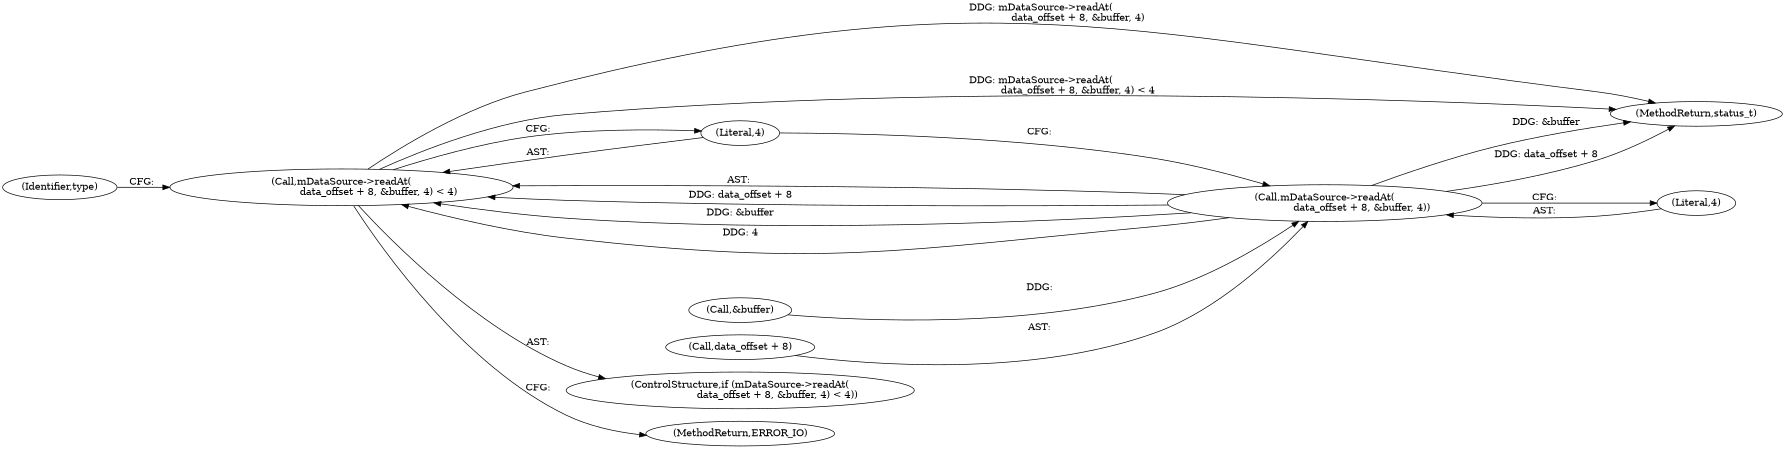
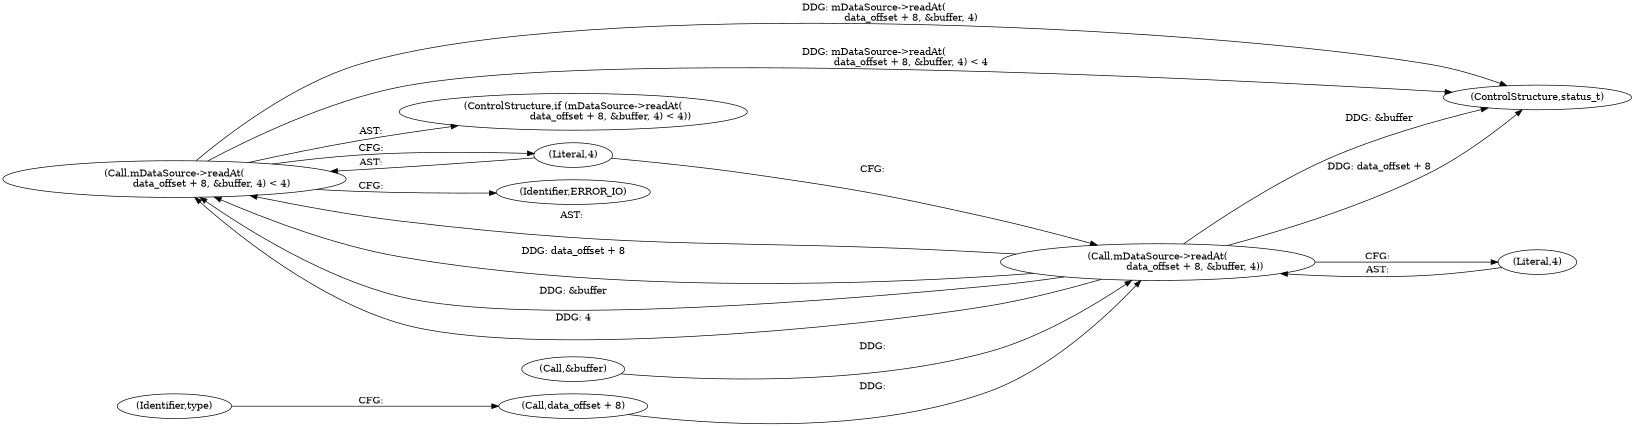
node "(MethodReturn,status_t)": label "(MethodReturn,status_t)" -> "(ControlStructure,status_t)"
edge "(Identifier,type)" -> "(Call,mDataSource->readAt( data_offset + 8, &buffer, 4) < 4)": now "(Identifier,type)" -> "(Call,data_offset + 8)"
edge "(Call,data_offset + 8)" -> "(Call,mDataSource->readAt( data_offset + 8, &buffer, 4))": label "AST: " -> "DDG: "
node "(MethodReturn,ERROR_IO)": label "(MethodReturn,ERROR_IO)" -> "(Identifier,ERROR_IO)"
